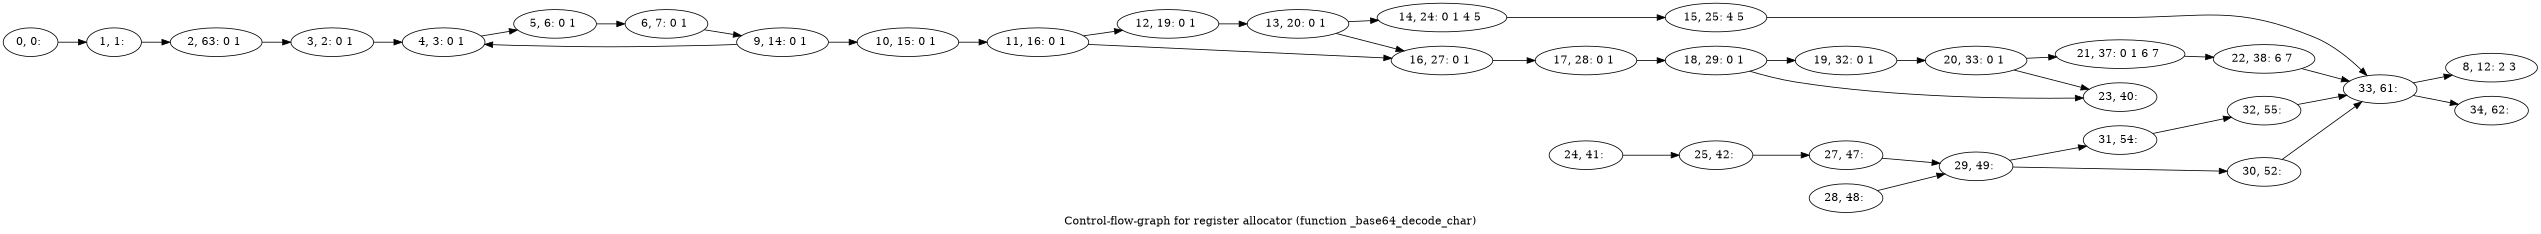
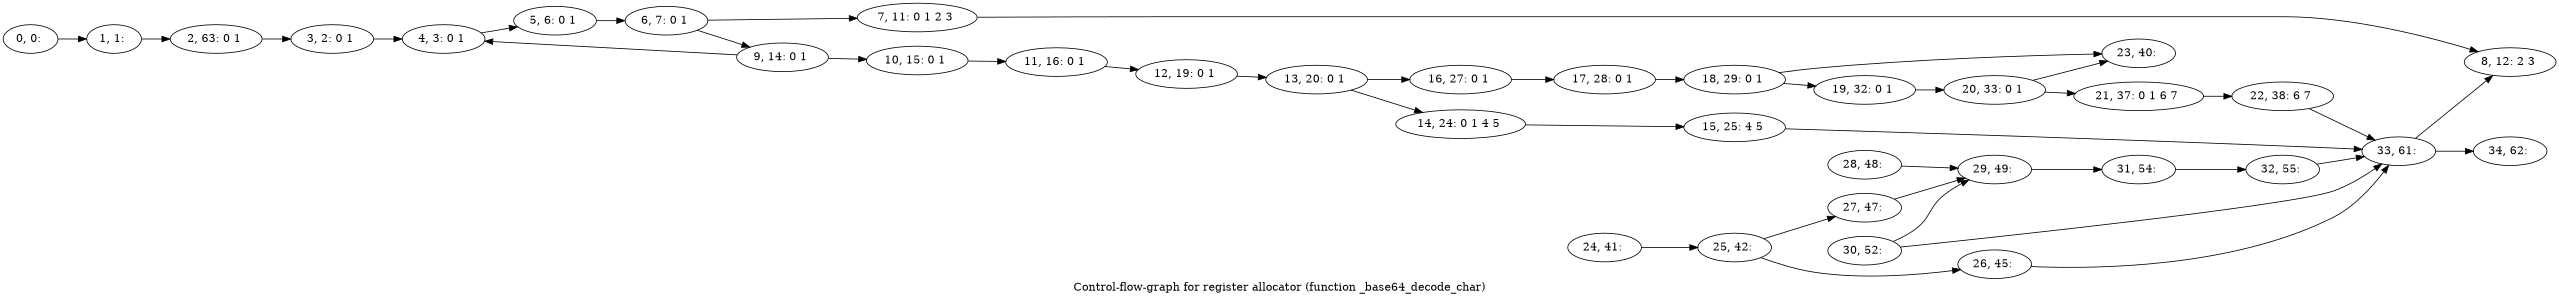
node "7, 11: 0 1 2 3": added
edge "11, 16: 0 1" -> "16, 27: 0 1": removed
edge "29, 49:" -> "30, 52:": reversed
node "26, 45:": added
